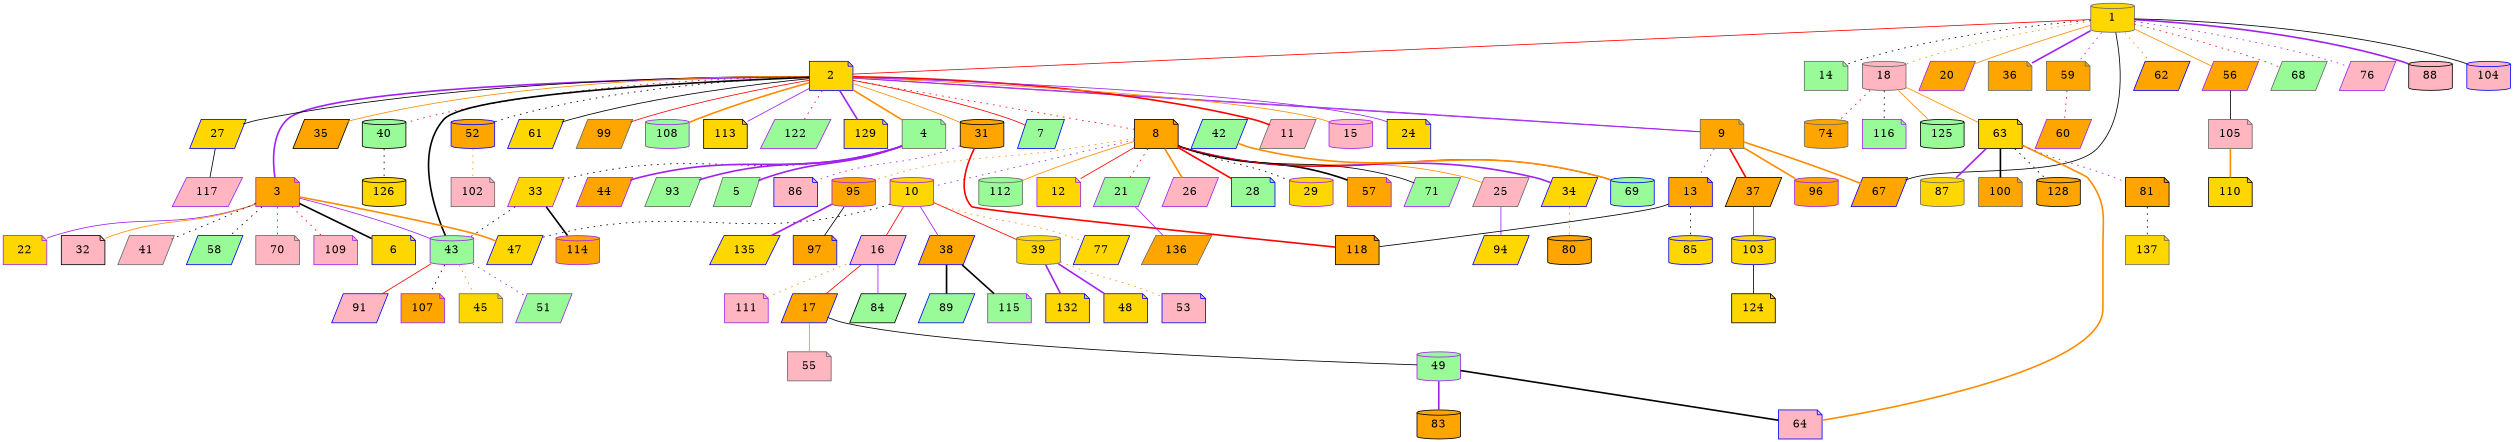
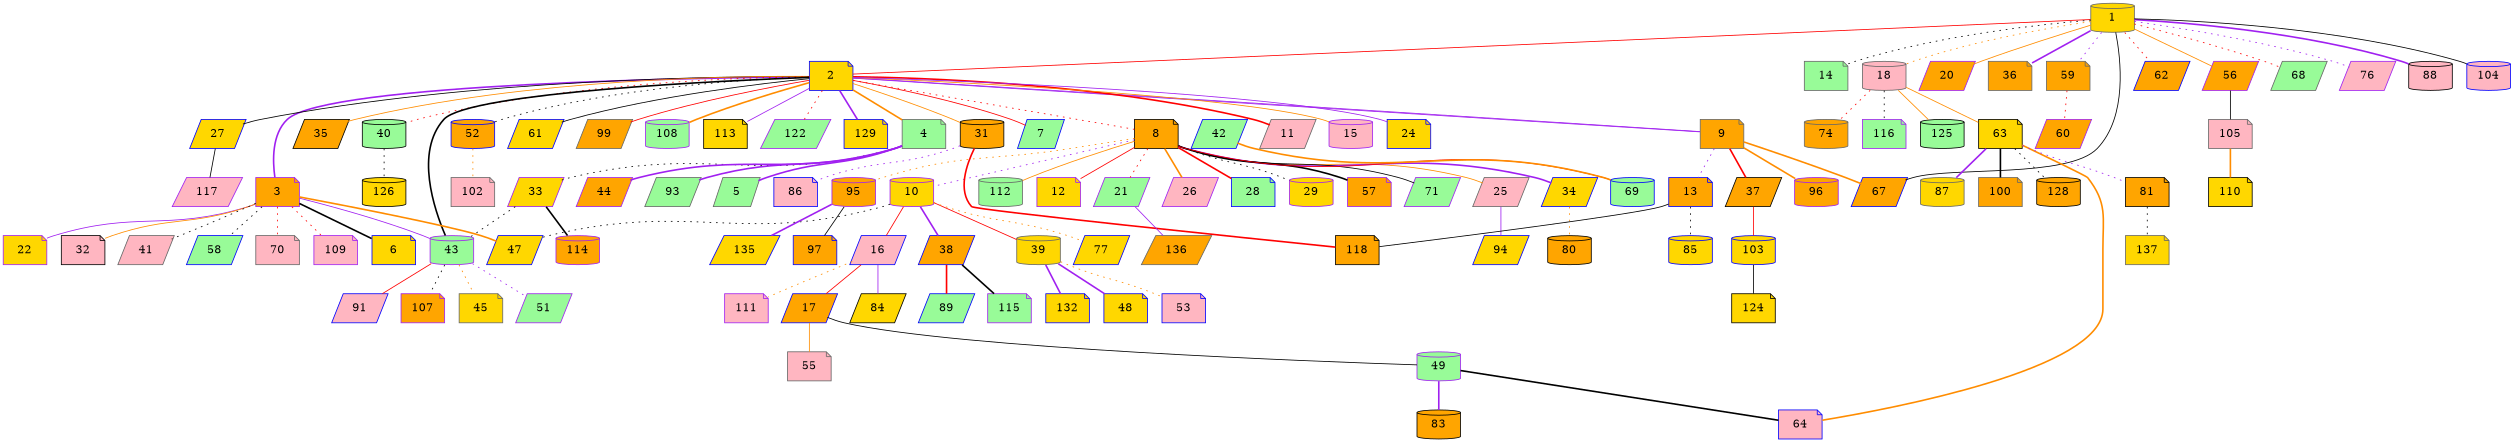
edge "1" -- "62": color darkorange -> red
edge "10" -- "38": style solid -> bold
edge "38" -- "89": color black -> red
node "84": fillcolor palegreen -> gold
